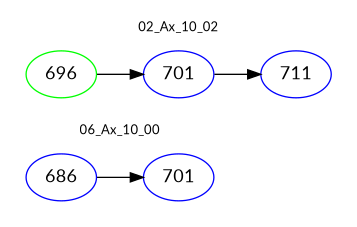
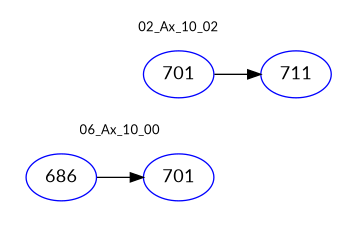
node "696": removed
